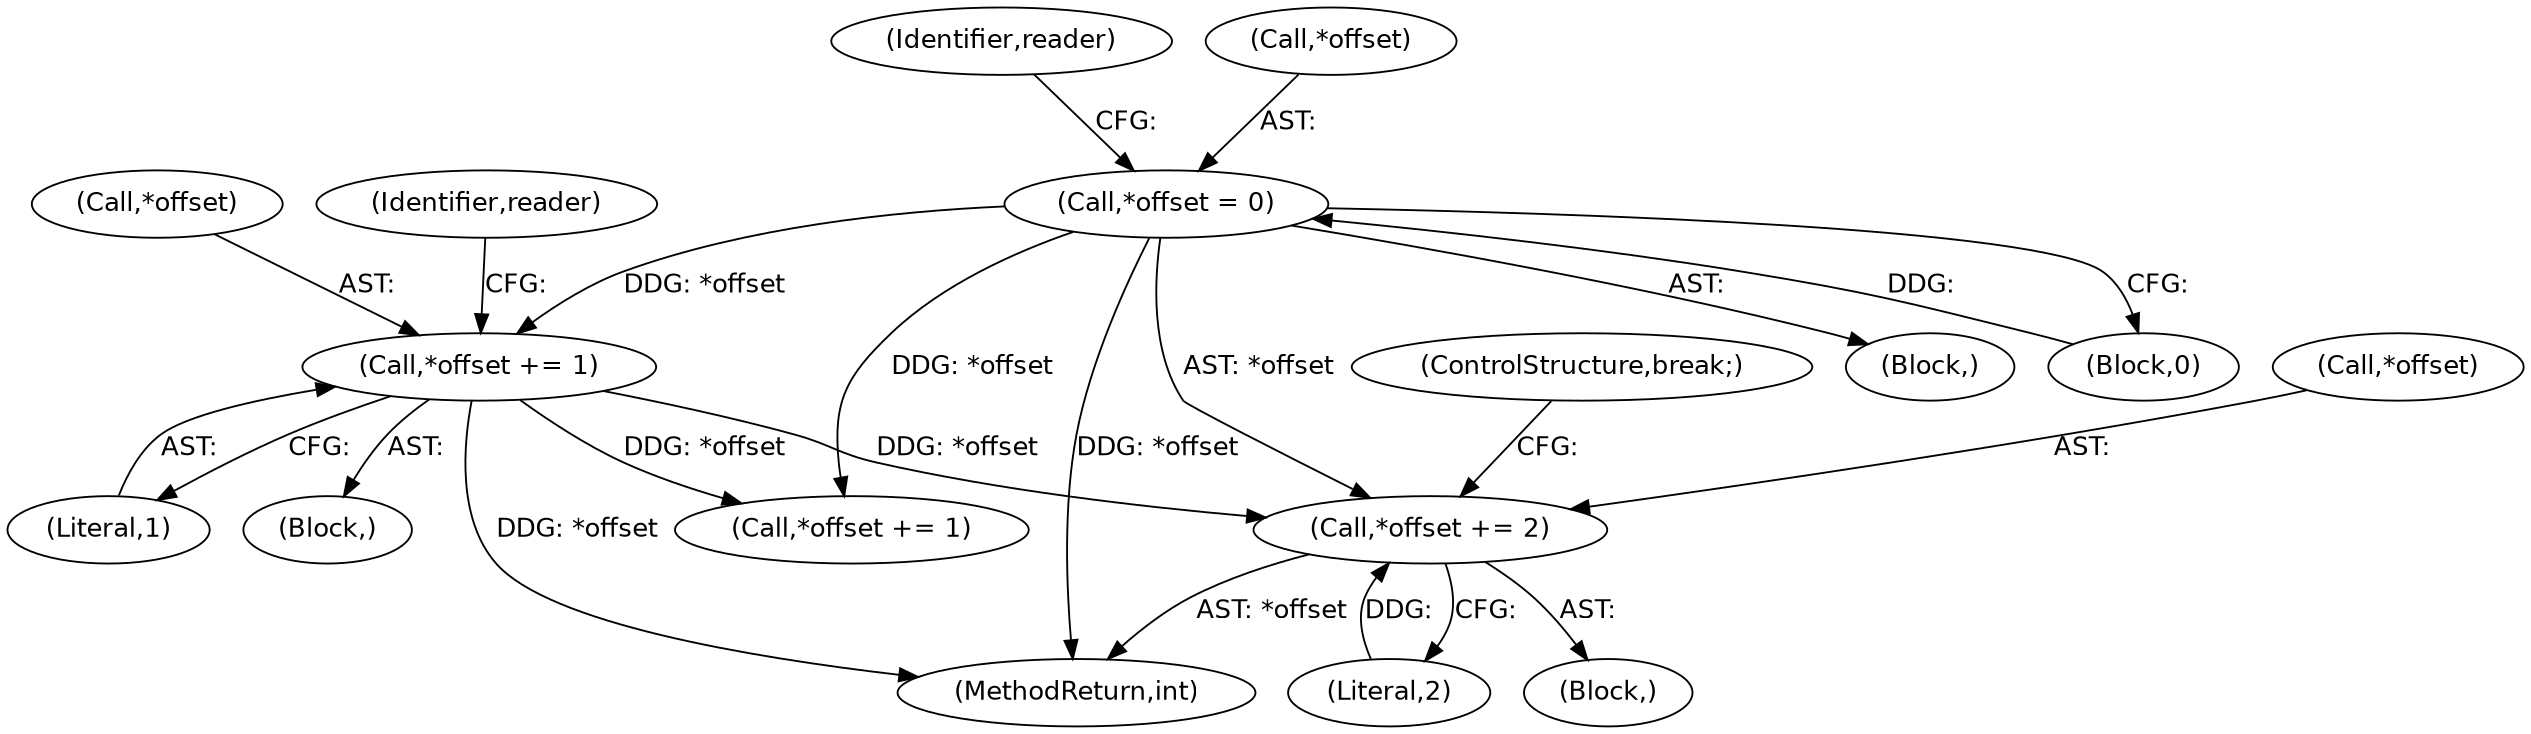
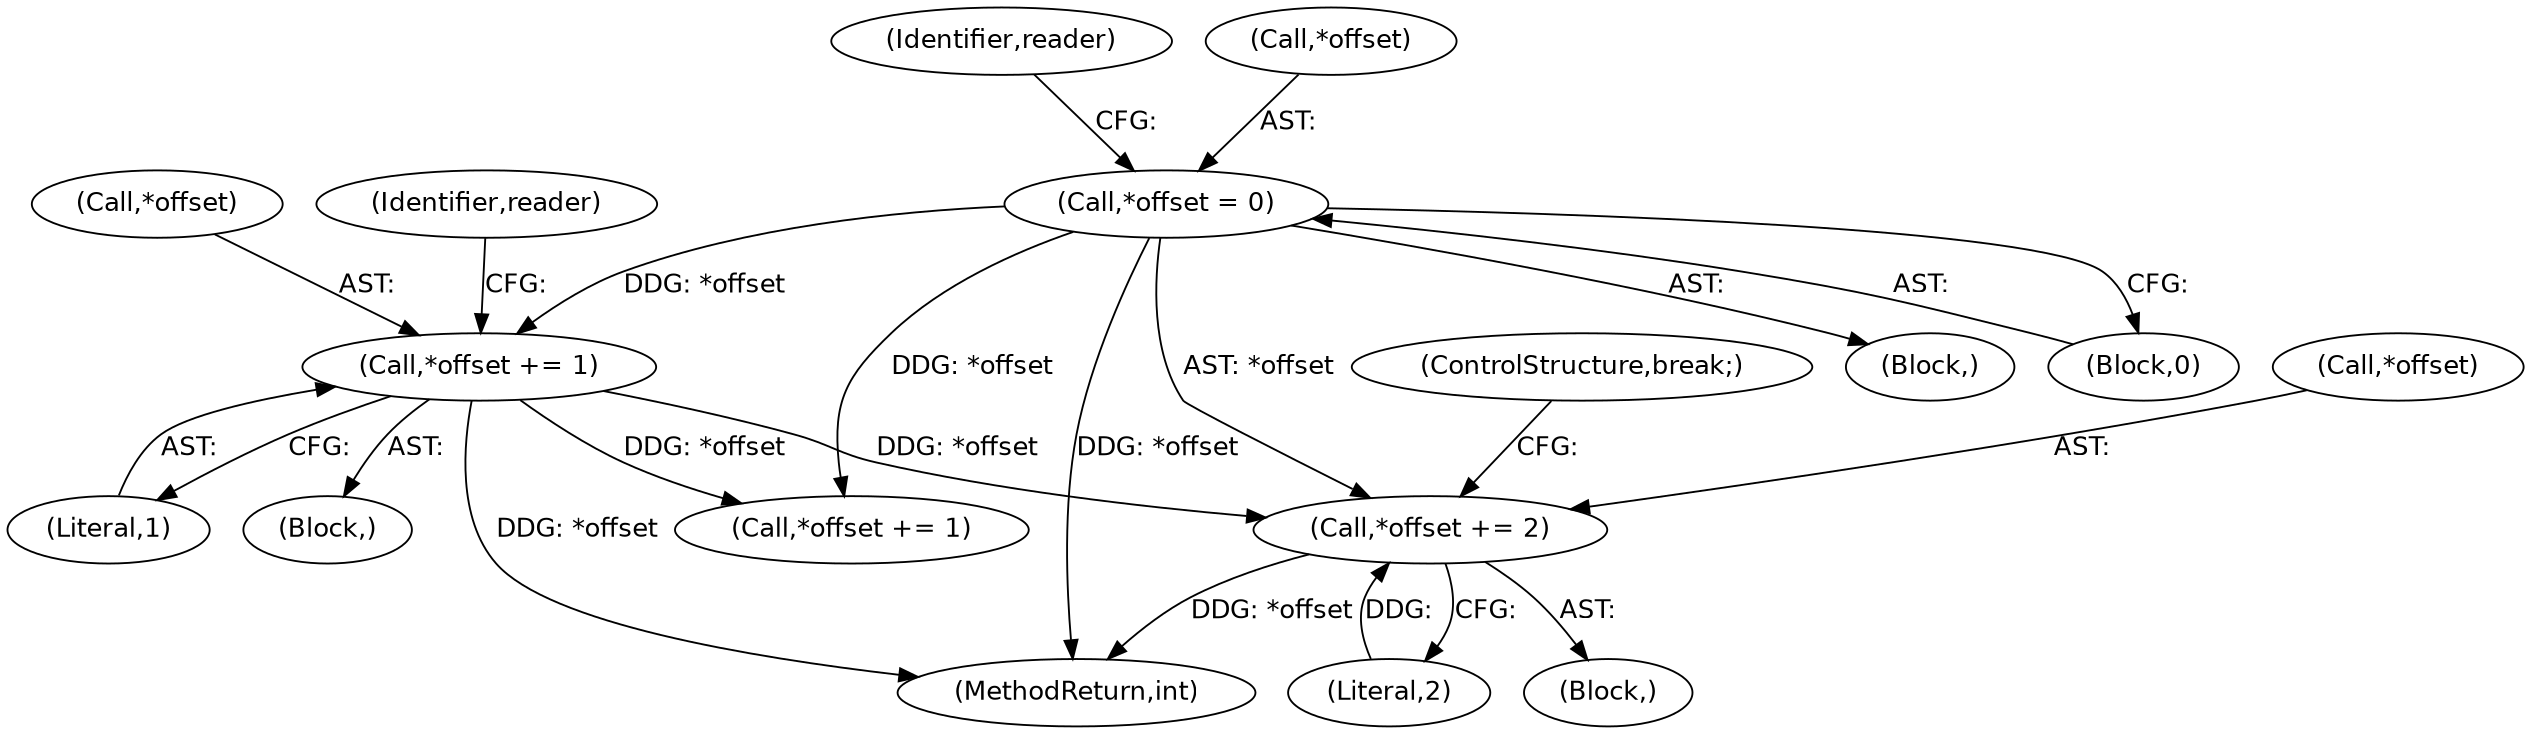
edge "(Block,0)" -> "(Call,*offset = 0)": label "DDG: " -> "AST: "
edge "(Call,*offset += 2)" -> "(MethodReturn,int)": label "AST: *offset" -> "DDG: *offset"
